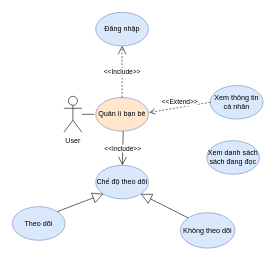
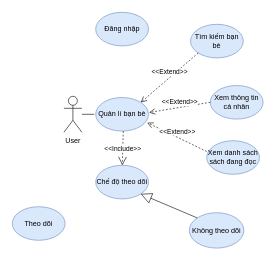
node "Tìm kiếm bạn bè": added
edge "Quản lí bạn bè" -> "Đăng nhập": removed, label "<<Include>>"
edge "Tìm kiếm bạn bè" -> "Quản lí bạn bè": added, label "<<Extend>>"
node "Quản lí bạn bè": fillcolor #ffe6cc -> #dae8fc
edge "Quản lí bạn bè" -> "Chế độ theo dõi": style solid -> dashed
edge "Xem danh sách sách đang đọc" -> "Quản lí bạn bè": added, label "<<Extend>>"
edge "Theo dõi" -> "Chế độ theo dõi": removed
node "Không theo dõi": moved (208, 230) -> (217, 230)
